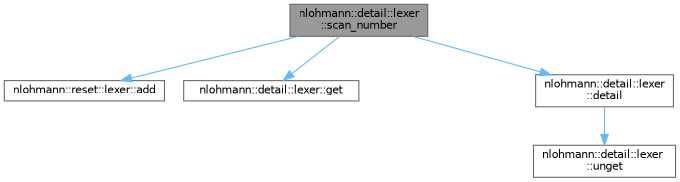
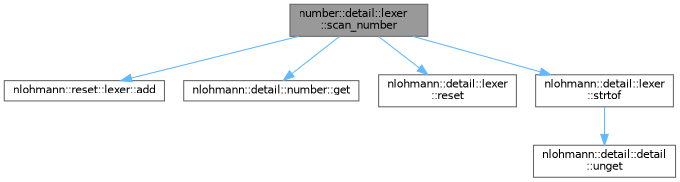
node "nlohmann::detail::lexer ::scan_number": label "nlohmann::detail::lexer ::scan_number" -> "number::detail::lexer ::scan_number"
node "nlohmann::detail::lexer::get": label "nlohmann::detail::lexer::get" -> "nlohmann::detail::number::get"
node "nlohmann::detail::lexer ::reset": added
node "nlohmann::detail::lexer ::detail": label "nlohmann::detail::lexer ::detail" -> "nlohmann::detail::lexer ::strtof"
node "nlohmann::detail::lexer ::unget": label "nlohmann::detail::lexer ::unget" -> "nlohmann::detail::detail ::unget"
